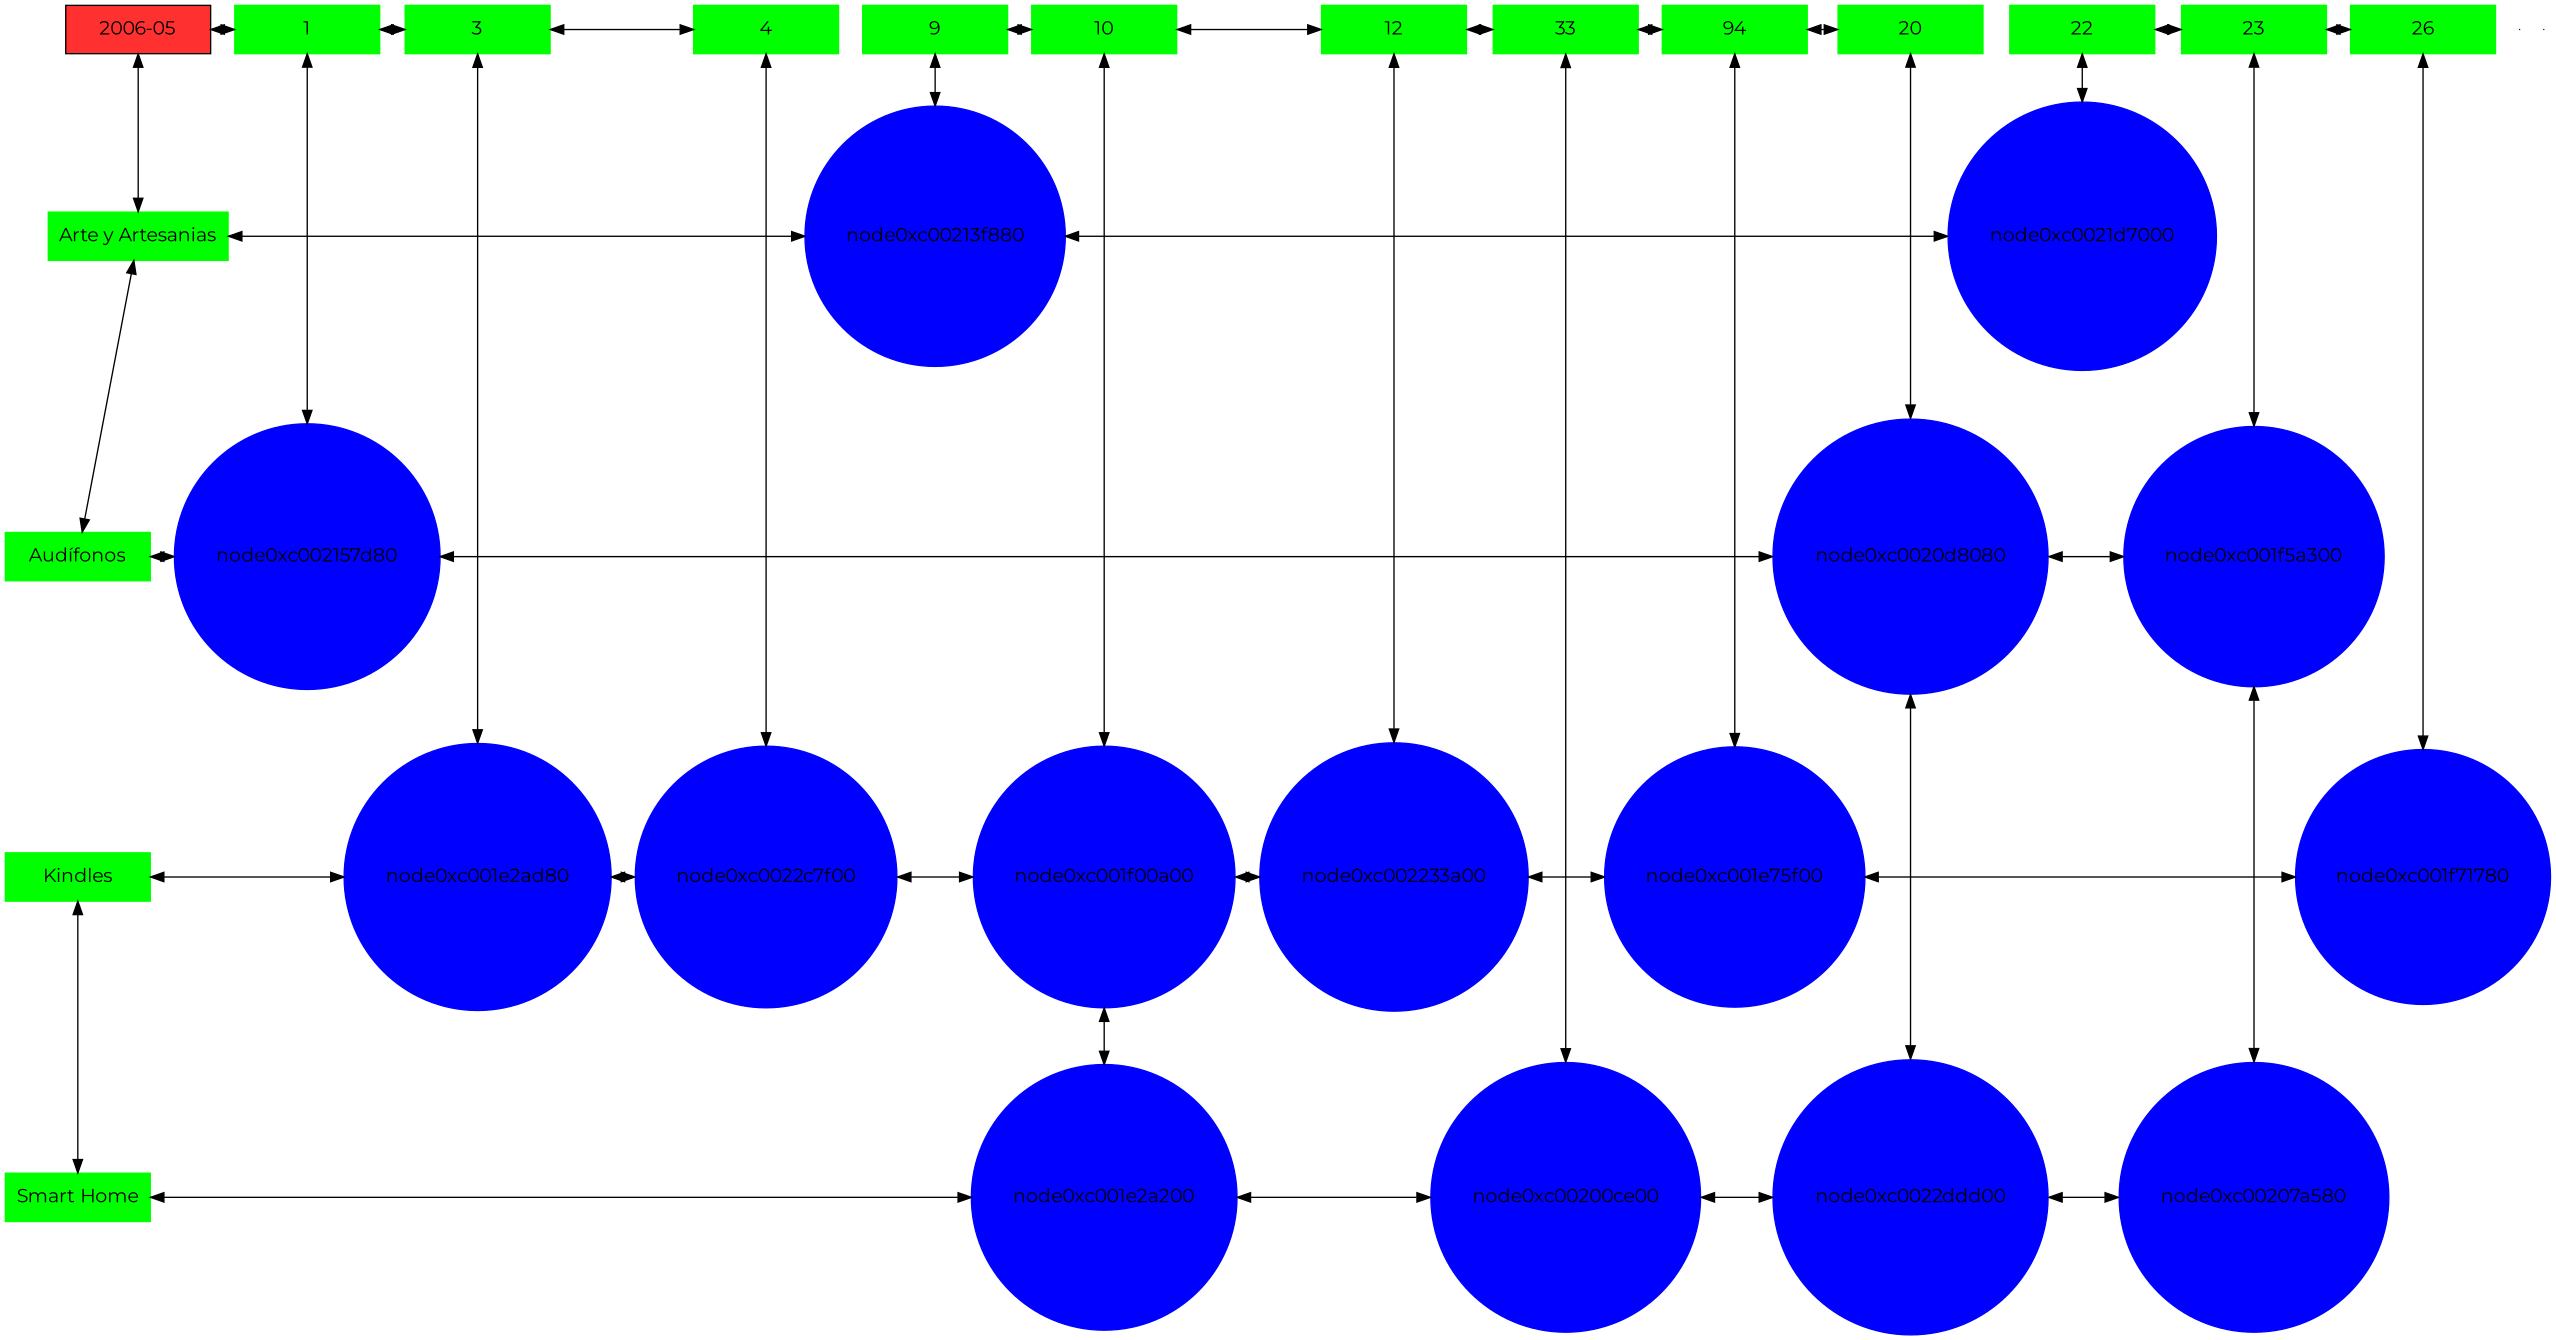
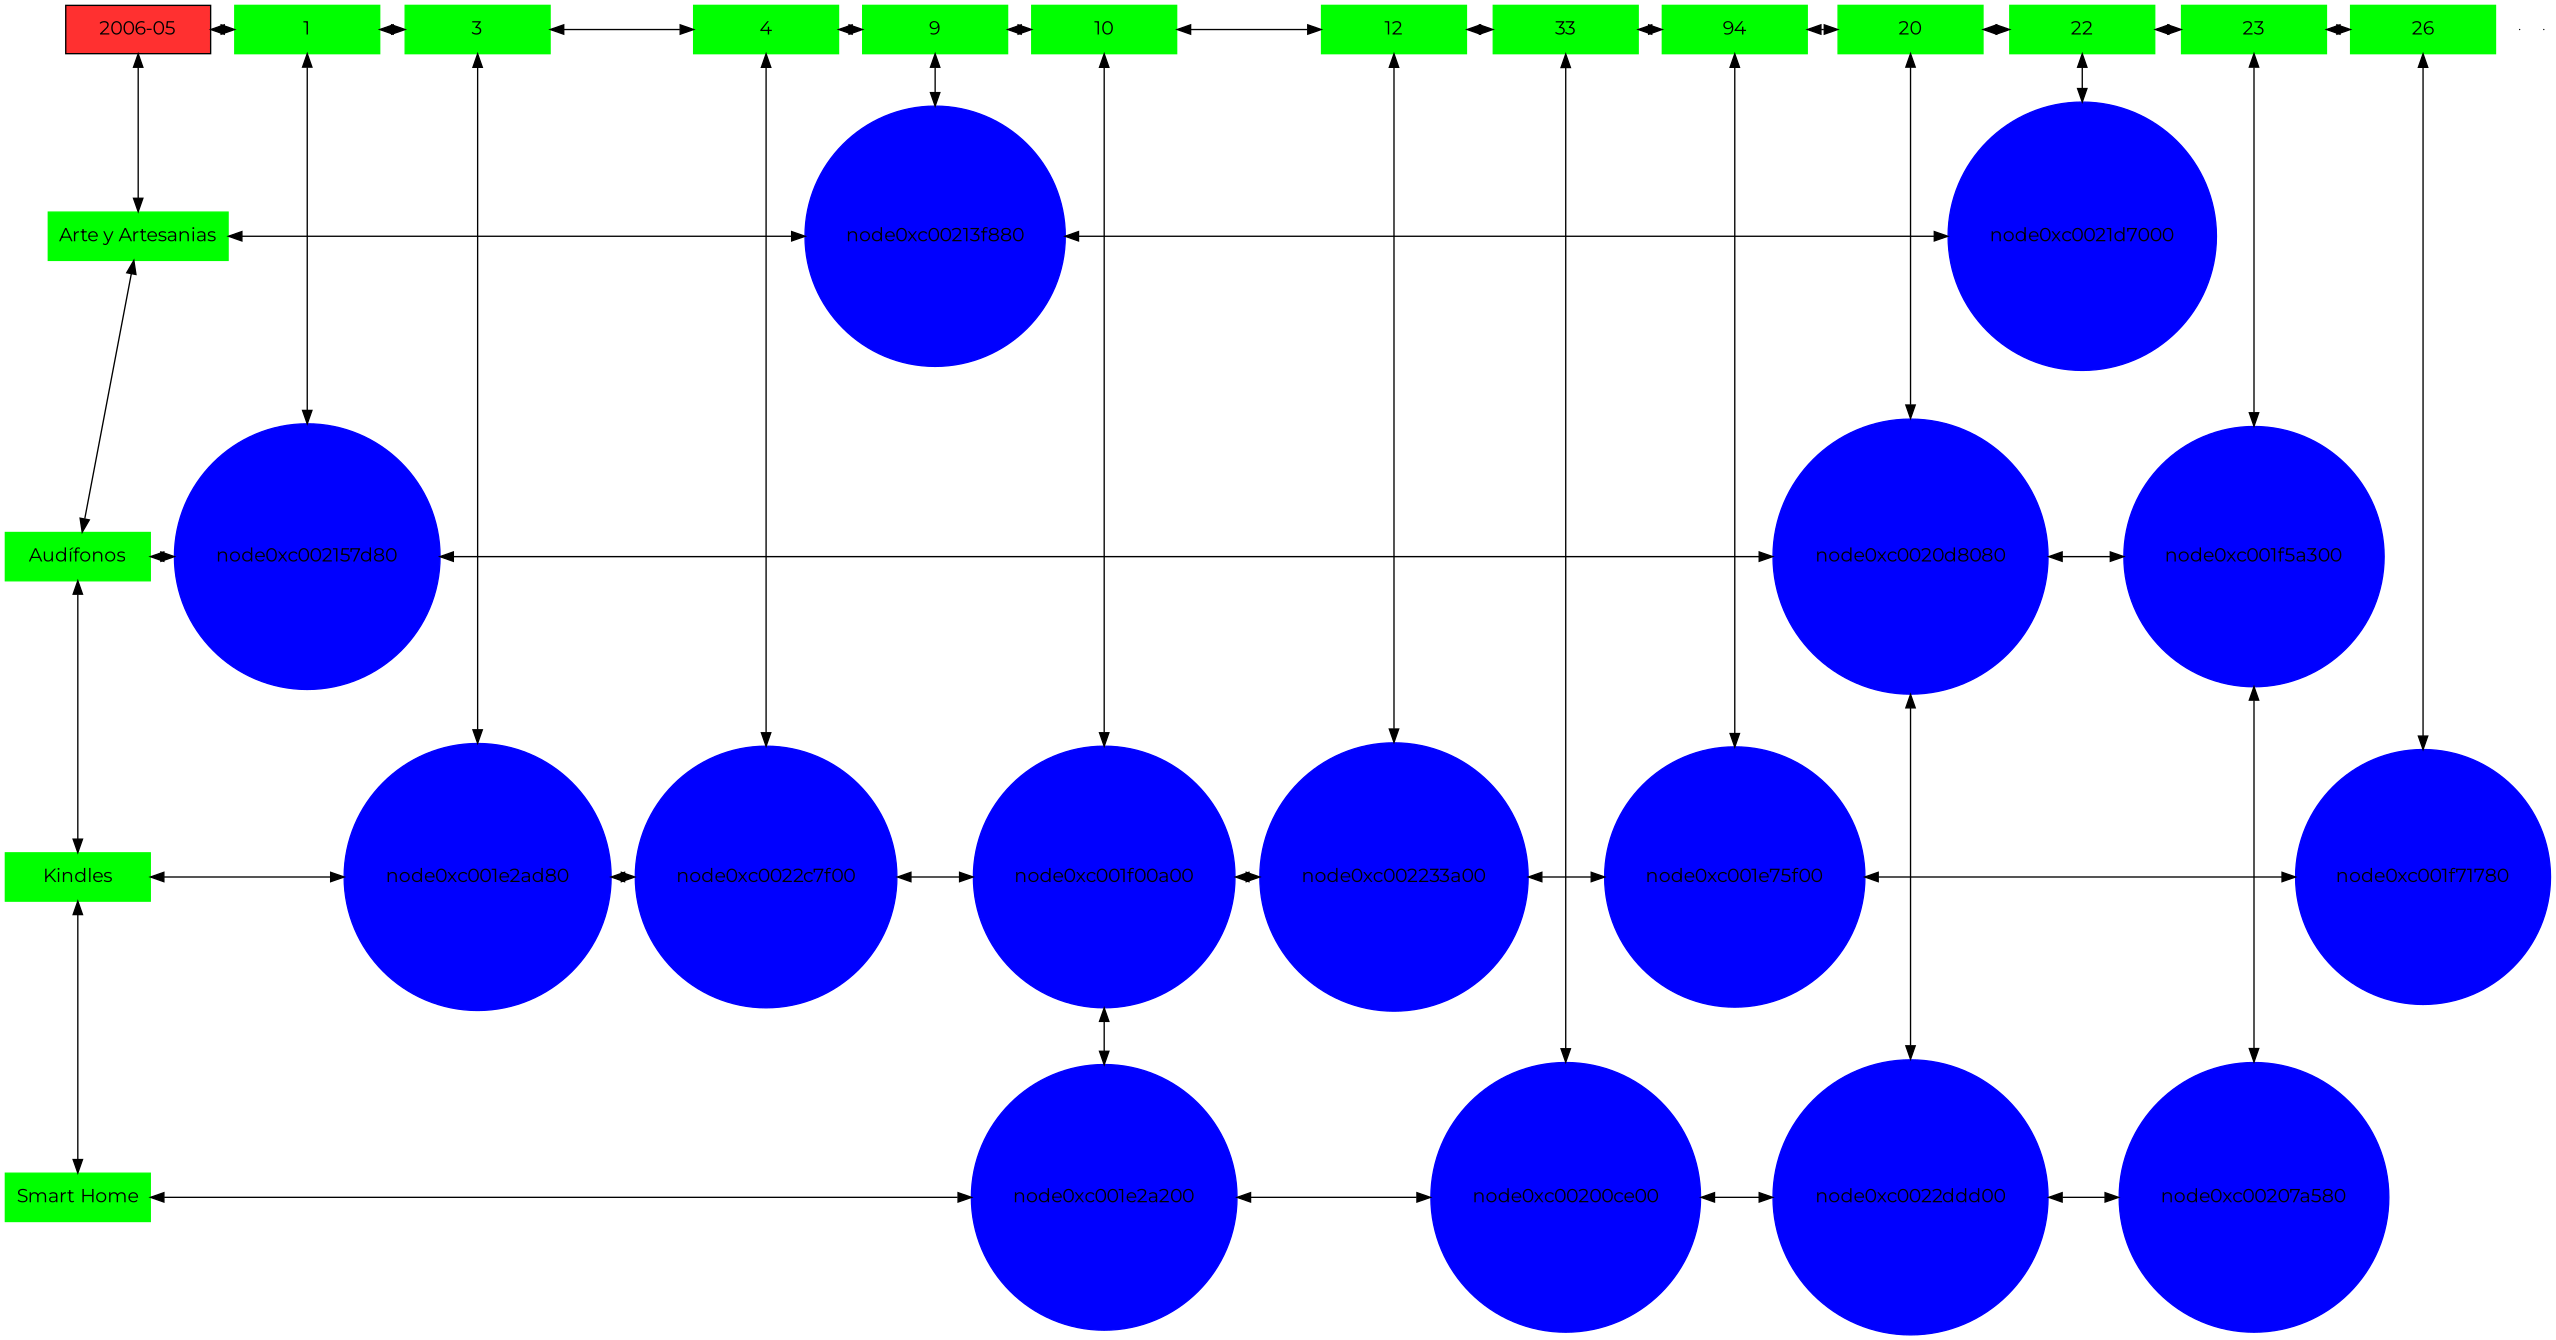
edge "4" -- "9": added
edge "20" -- "22": added
edge "Audífonos" -- "Kindles": added
